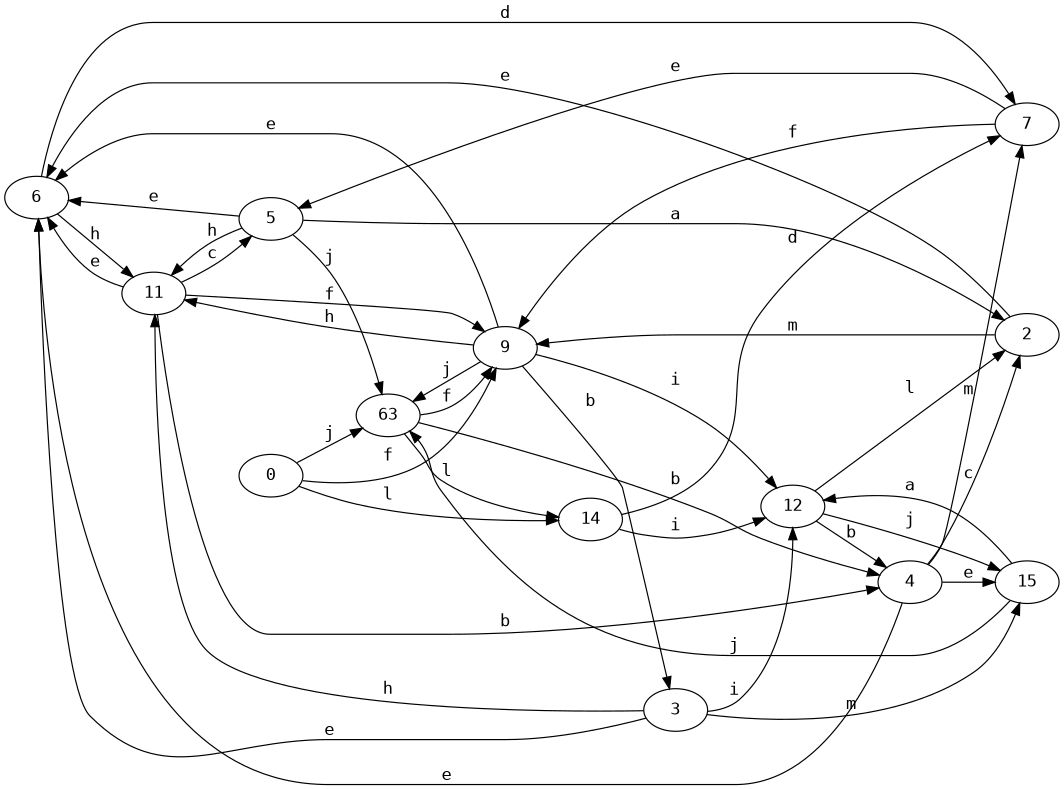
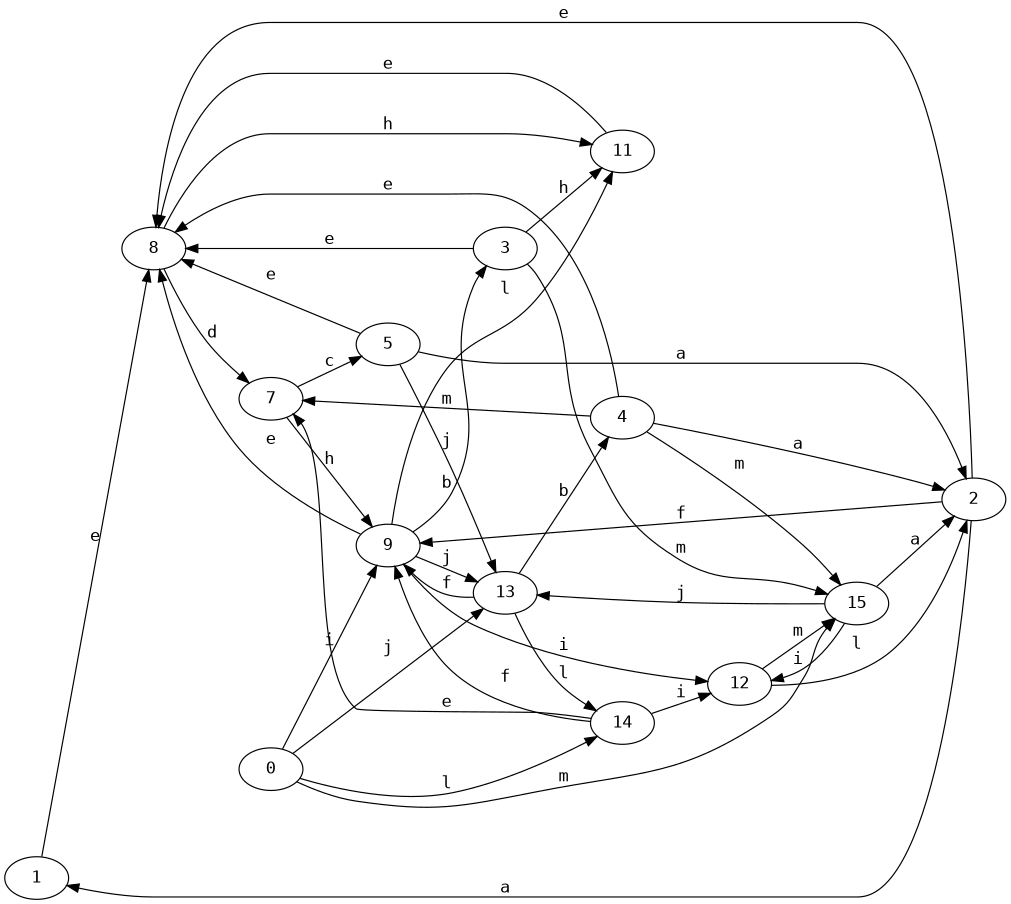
edge "7" -> "5": label "e" -> "c"
edge "7" -> "9": label "f" -> "h"
node "6": label "6" -> "8"
edge "14" -> "7": label "d" -> "e"
edge "5" -> "11": removed, label "h"
edge "11" -> "5": removed, label "c"
edge "11" -> "9": now "14" -> "9"
edge "9" -> "11": label "h" -> "l"
edge "2" -> "9": label "m" -> "f"
node "63": label "63" -> "13"
edge "0" -> "9": label "f" -> "i"
edge "4" -> "2": label "c" -> "a"
edge "15" -> "12": label "a" -> "i"
edge "12" -> "15": label "j" -> "m"
edge "12" -> "4": removed, label "b"
edge "15" -> "2": added, label "a"
edge "4" -> "15": label "e" -> "m"
edge "11" -> "4": removed, label "b"
edge "3" -> "12": removed, label "i"
edge "0" -> "15": added, label "m"
node "1": added
